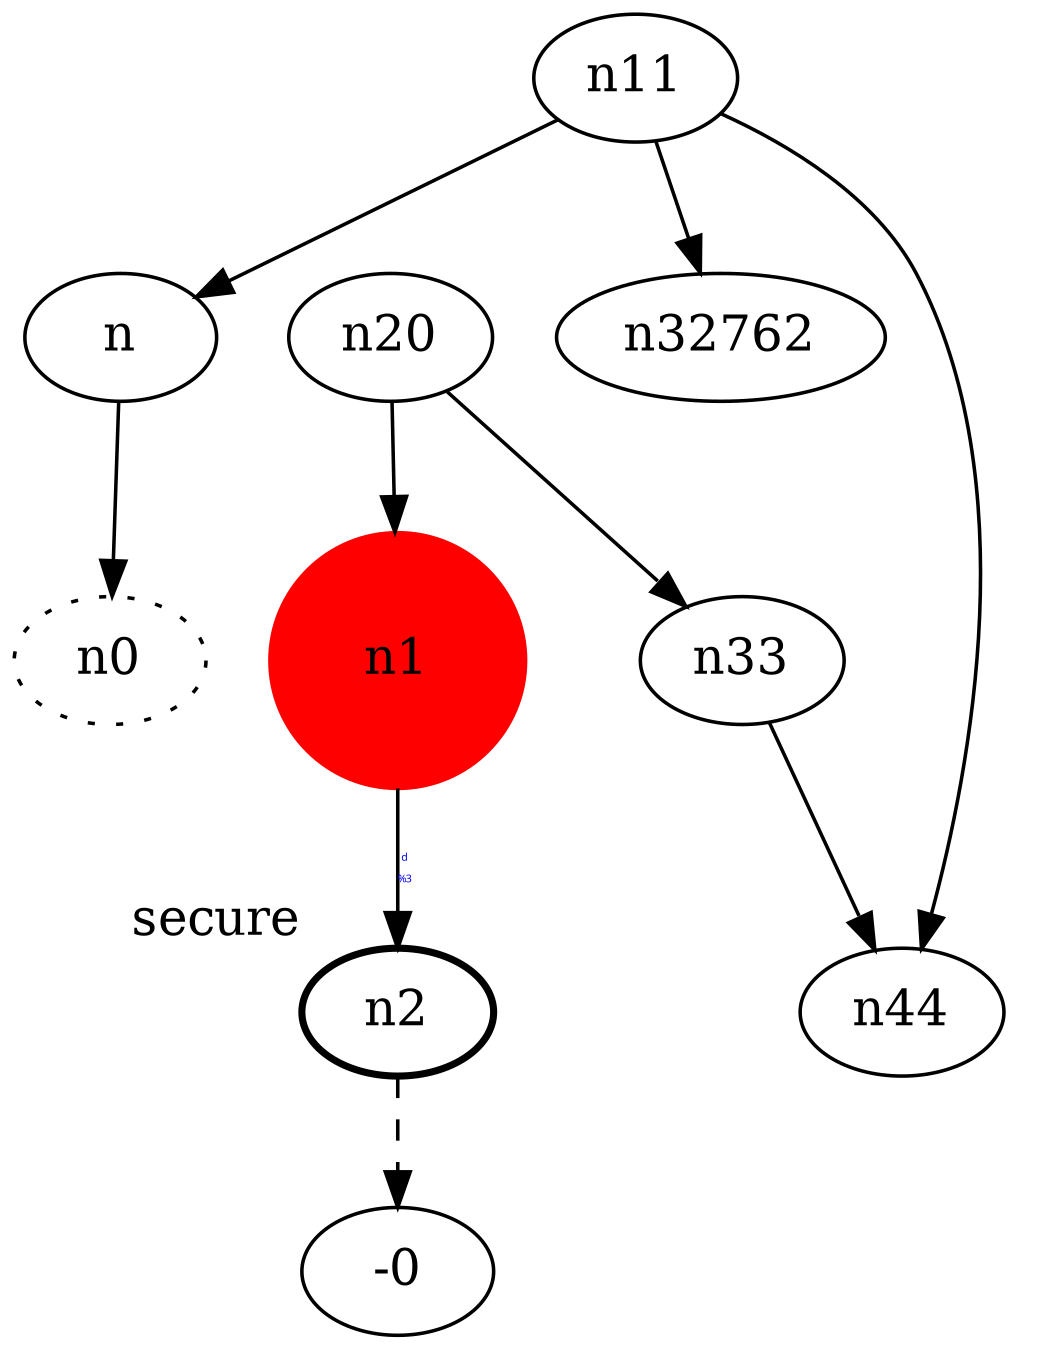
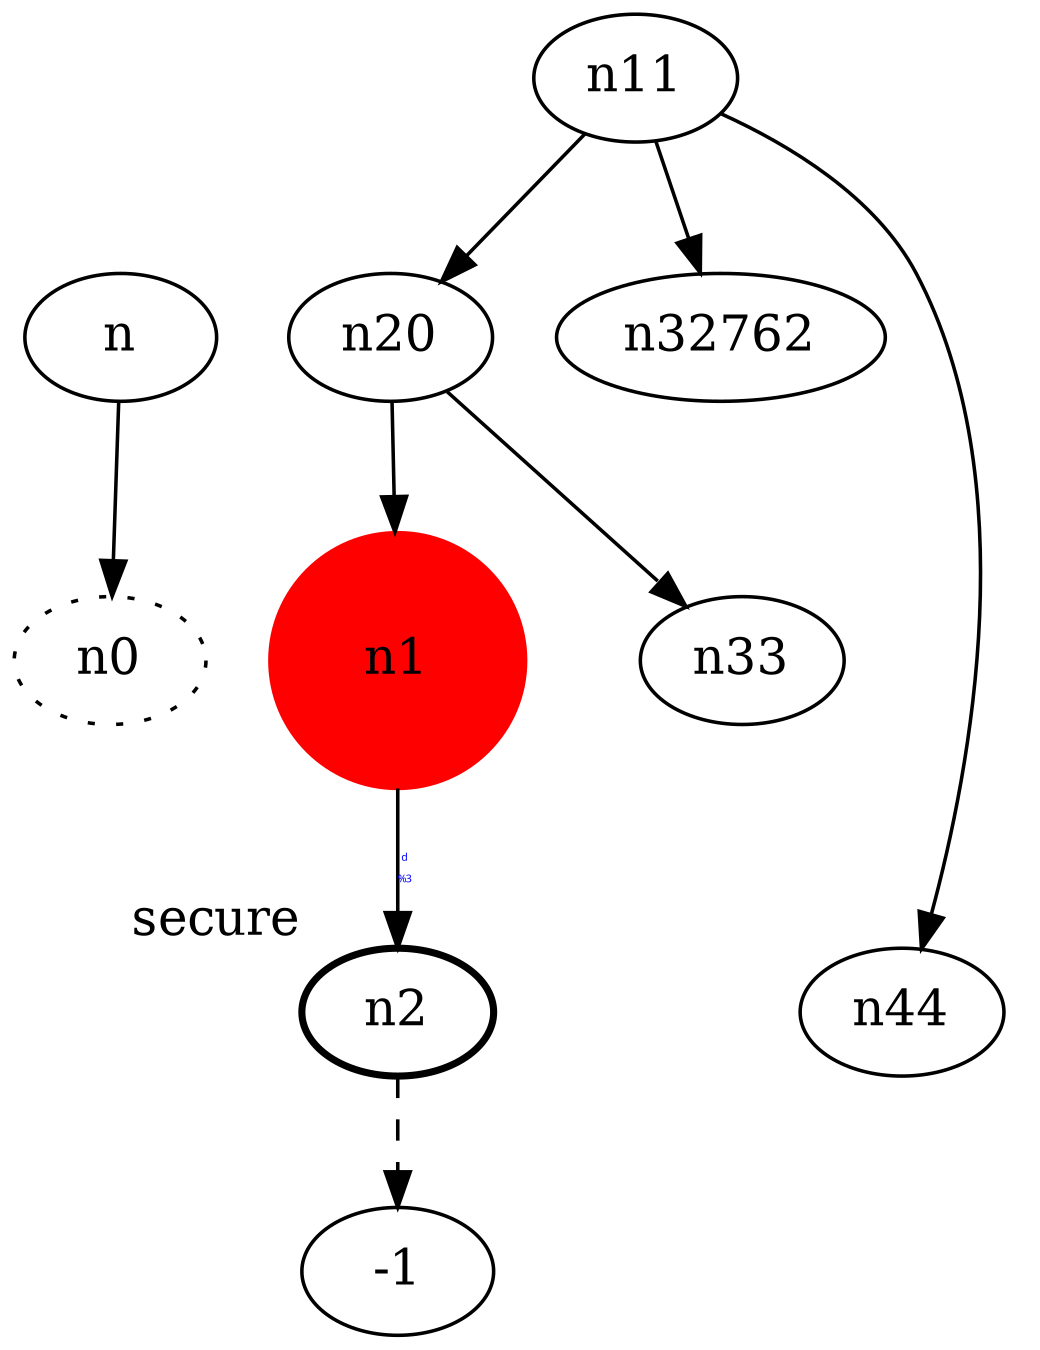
edge "n11" -> "n": now "n11" -> "n20"
edge "n33" -> "n44": removed
node "-0": label "-0" -> "-1"
